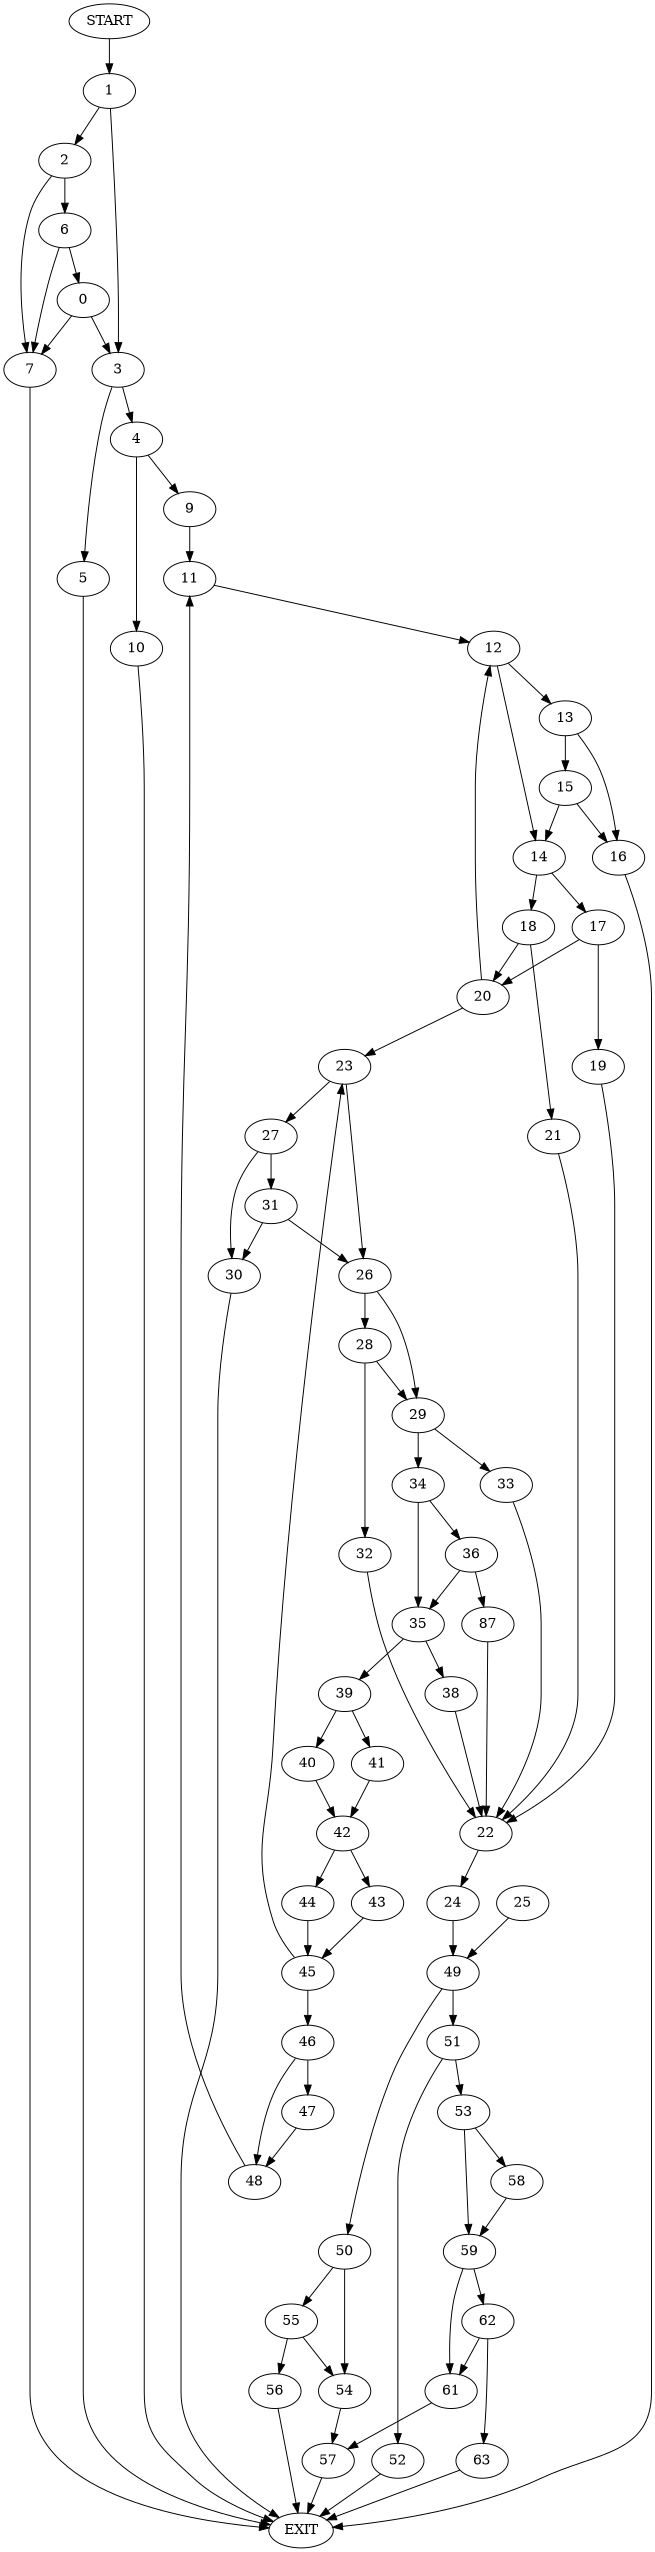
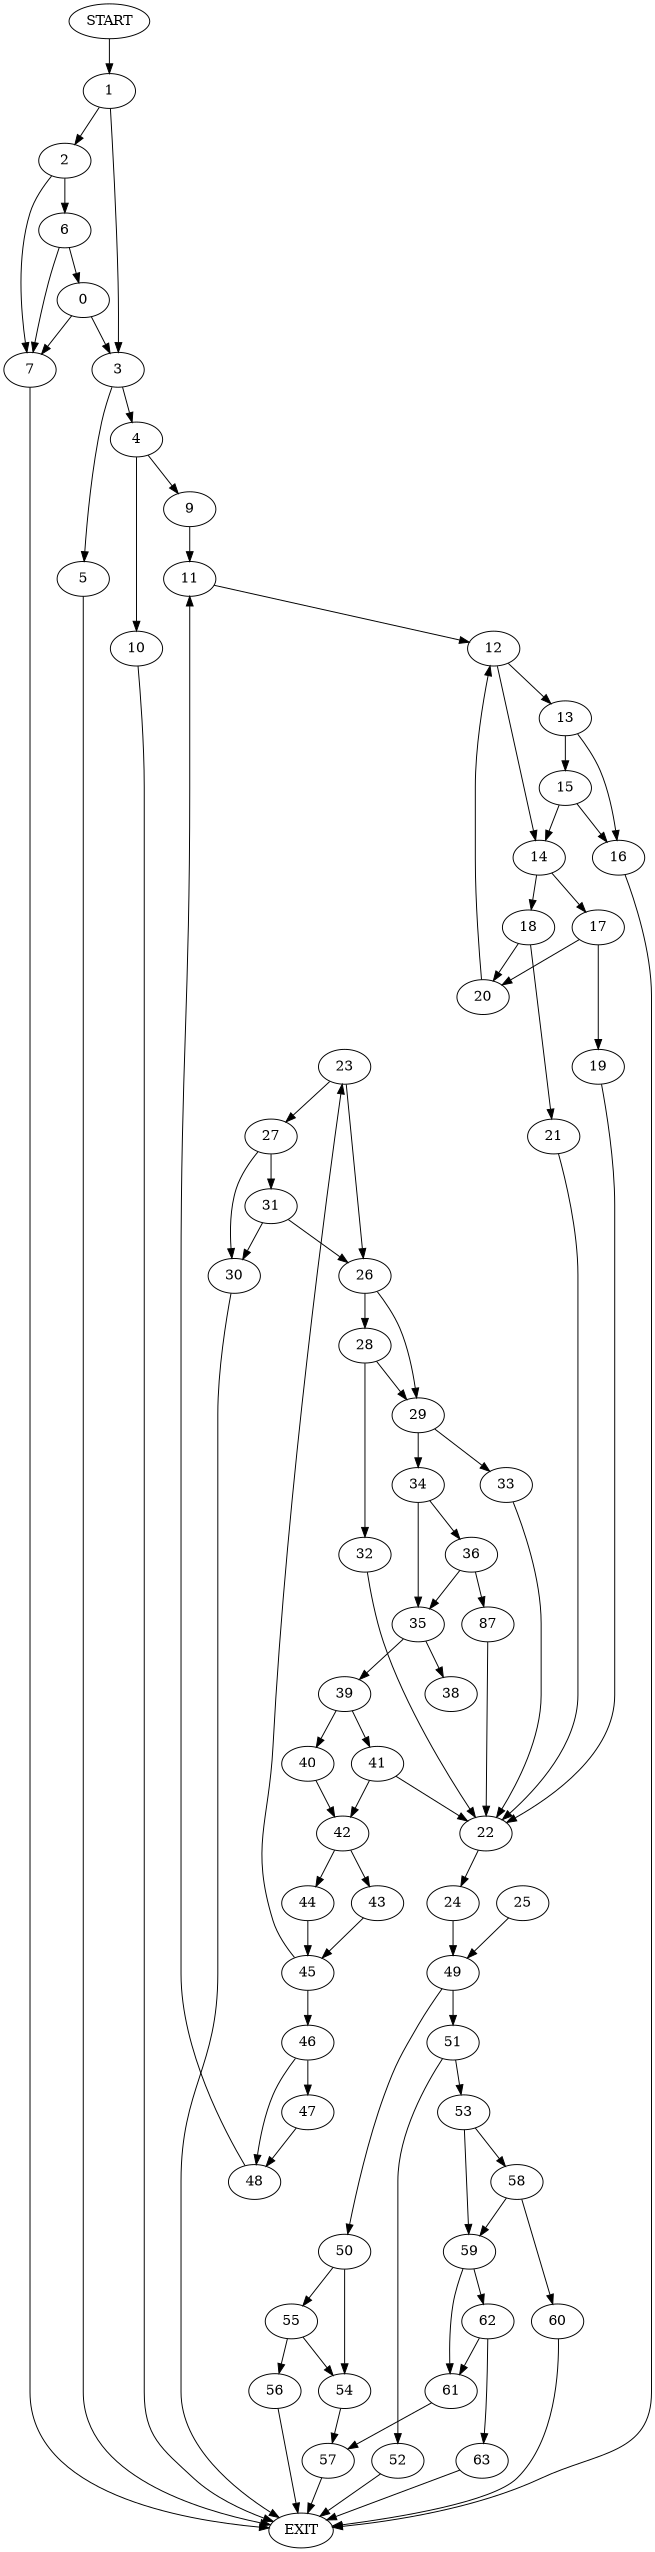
edge "20" -> "23": removed
edge "38" -> "22": now "41" -> "22"
node "60": added
